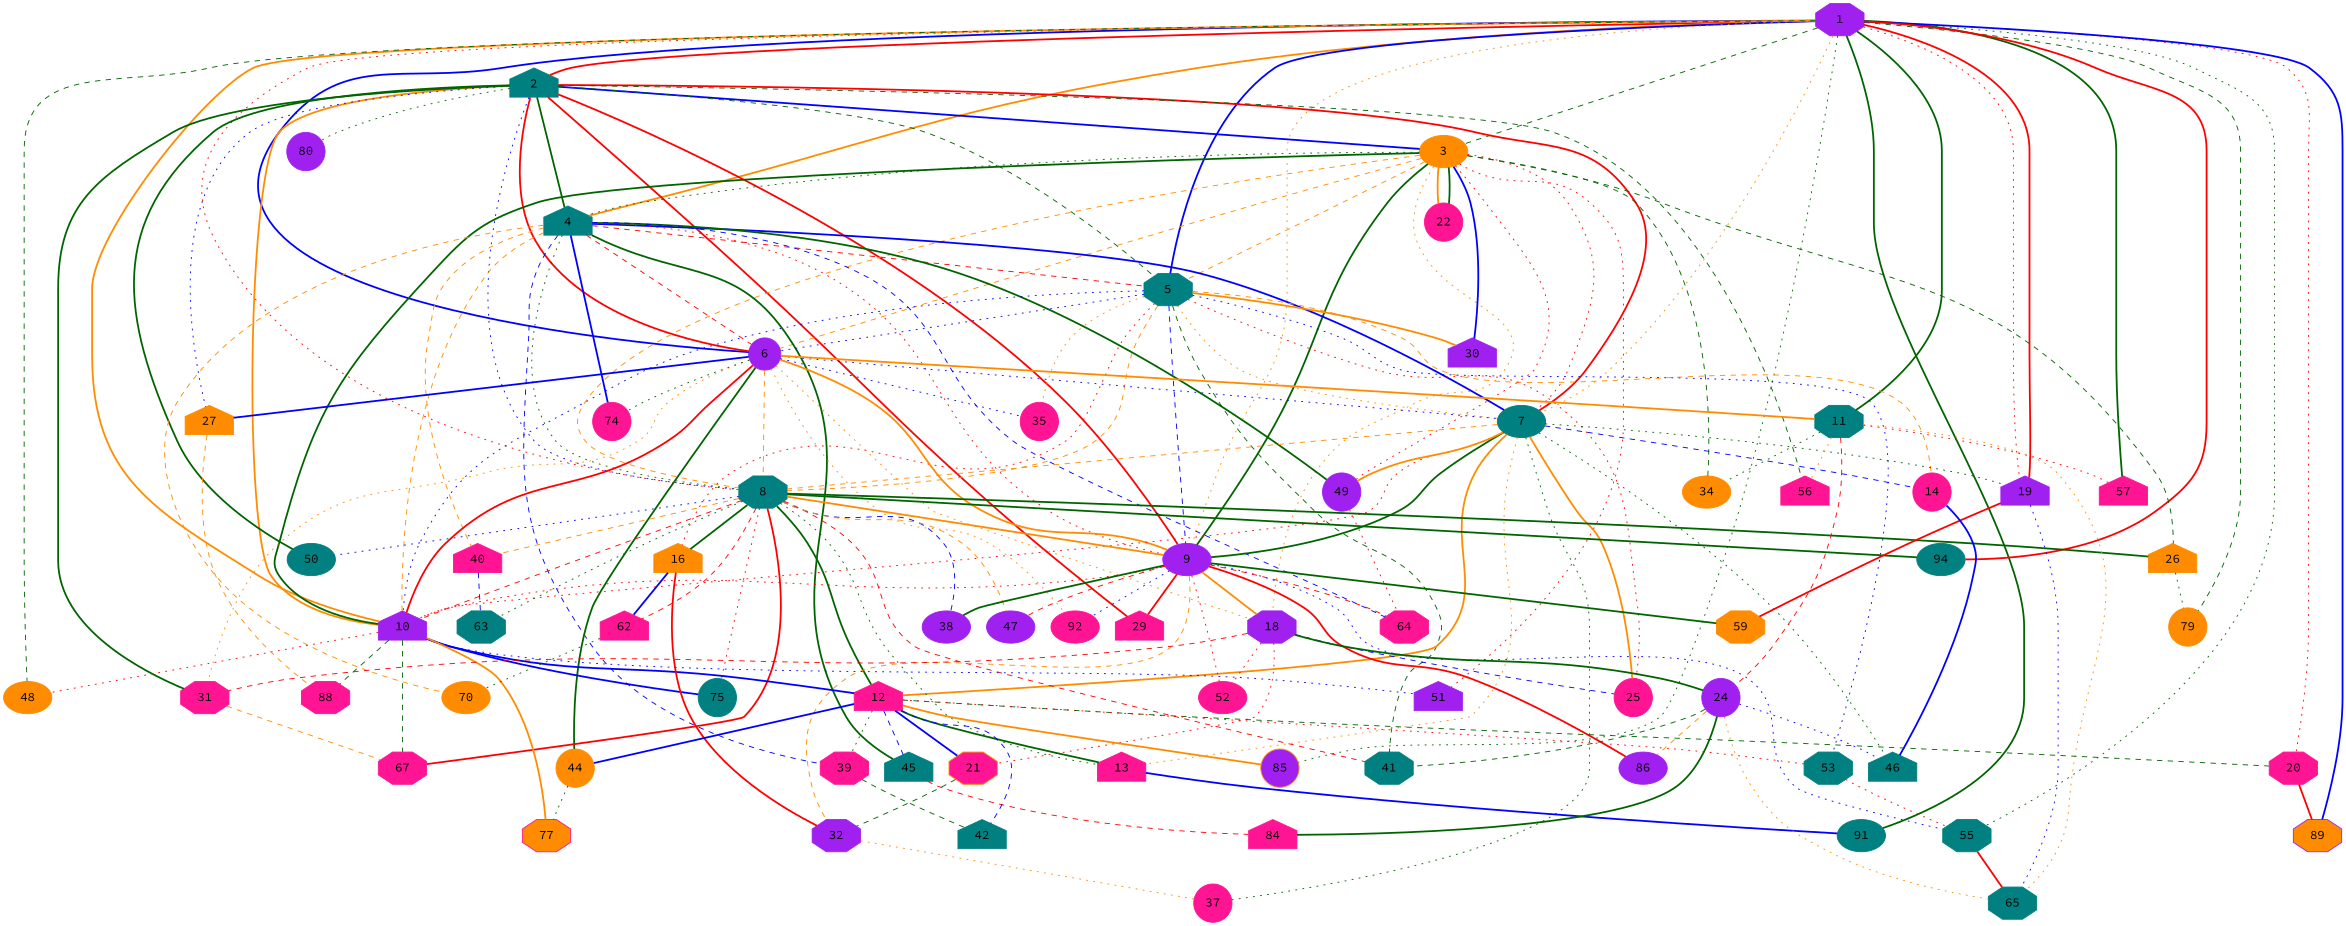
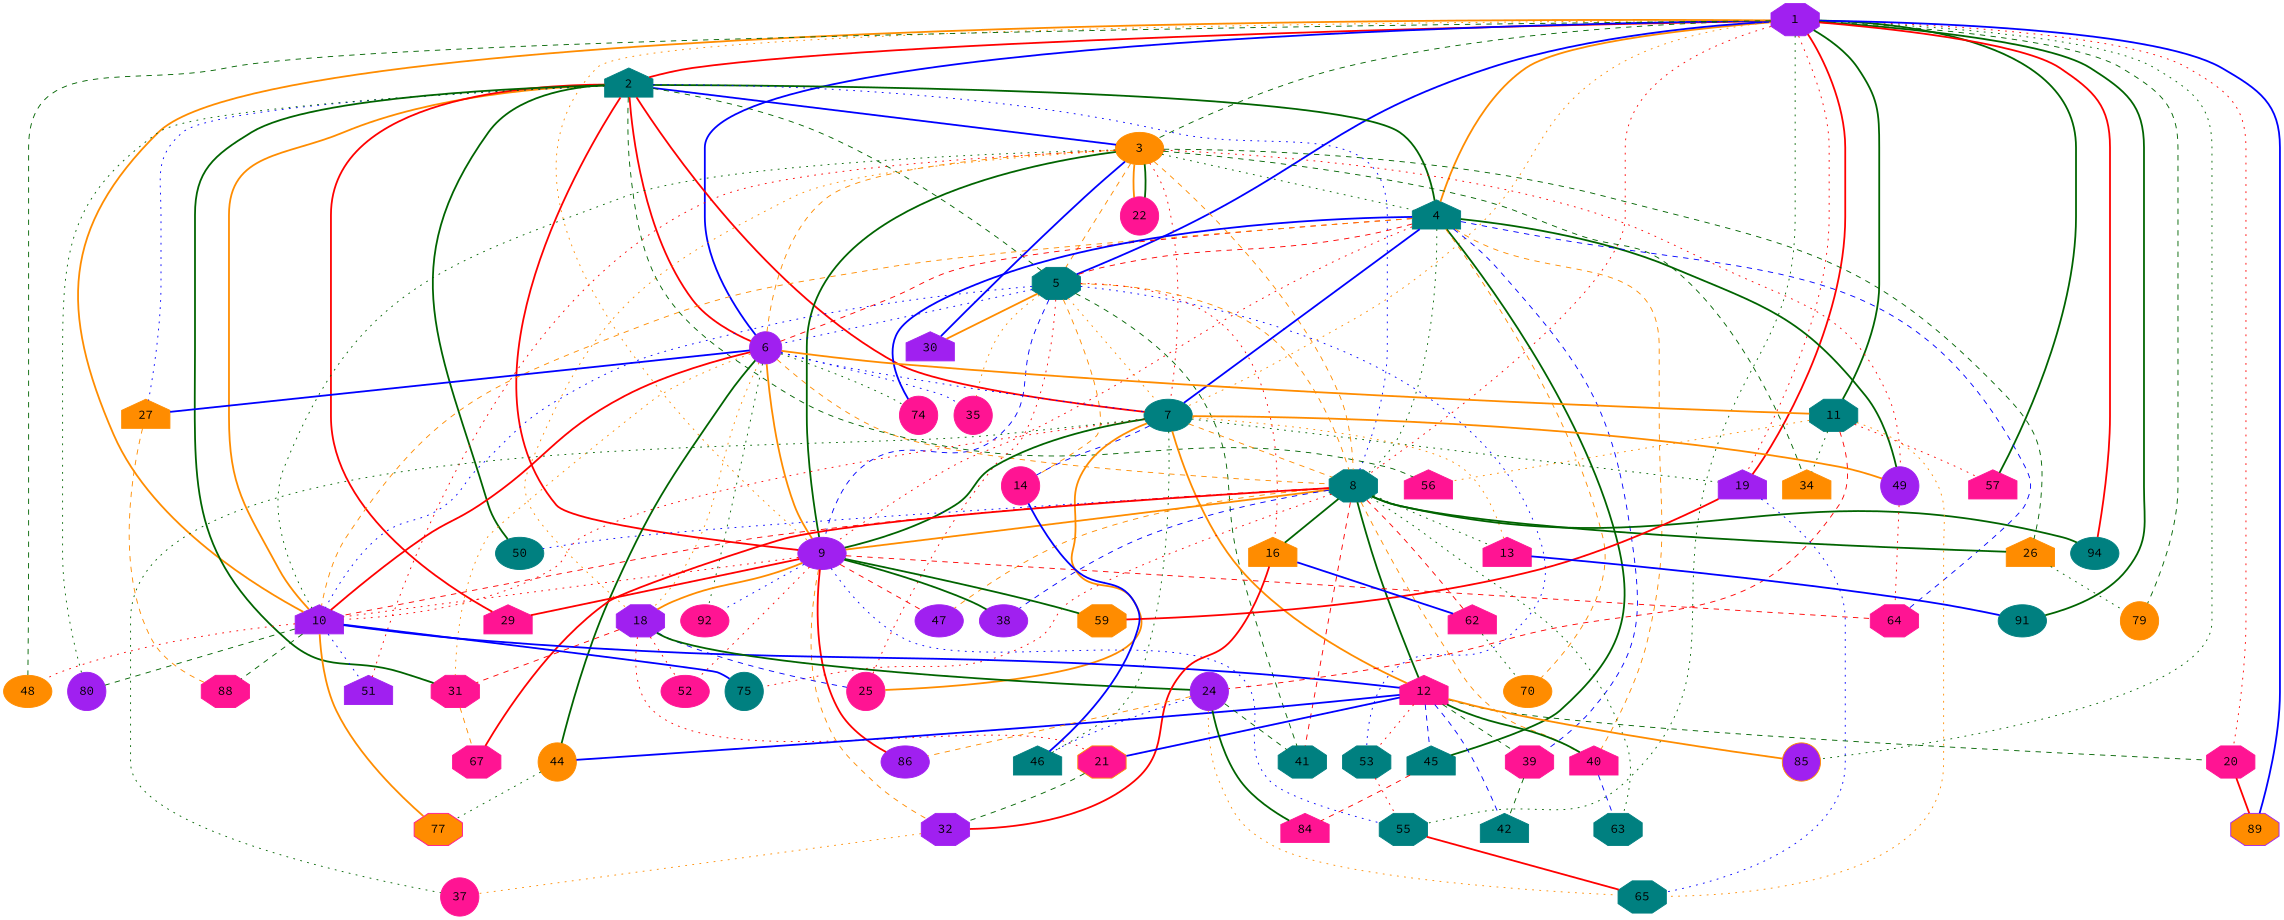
edge "3" -- "10": style bold -> dotted
node "34": shape ellipse -> house
edge "6" -- "92": color darkorange -> darkgreen
edge "10" -- "67": now "10" -- "80"
edge "12" -- "39": style dotted -> dashed
edge "12" -- "13": now "12" -- "40"
